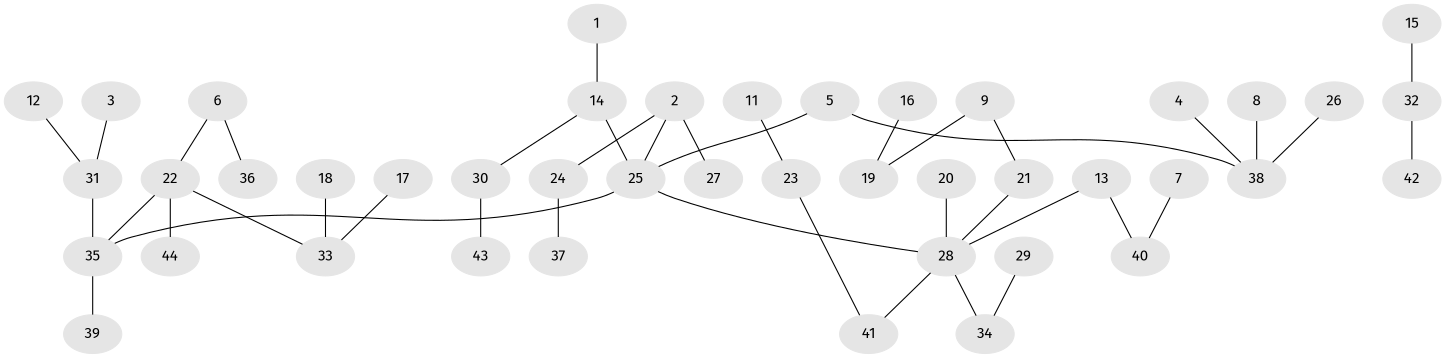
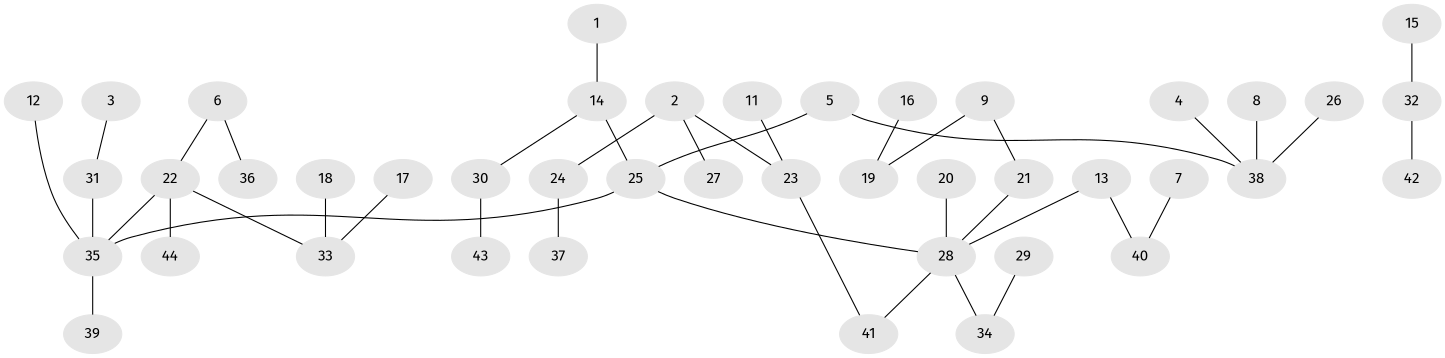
edge "12" -- "31": now "12" -- "35"
edge "2" -- "25": now "2" -- "23"
